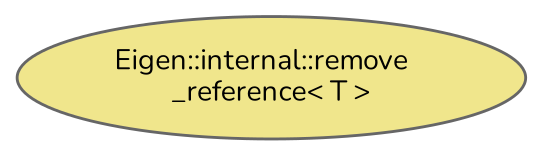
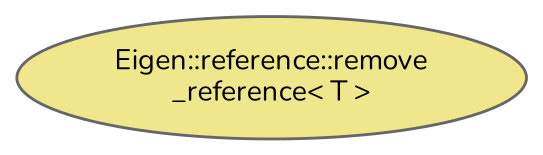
node "Eigen::internal::remove _reference< T >": label "Eigen::internal::remove _reference< T >" -> "Eigen::reference::remove _reference< T >"
